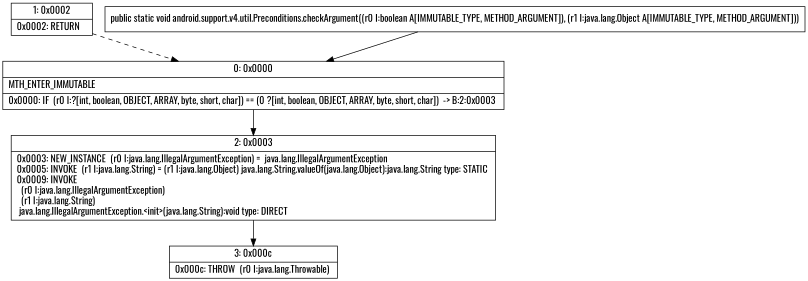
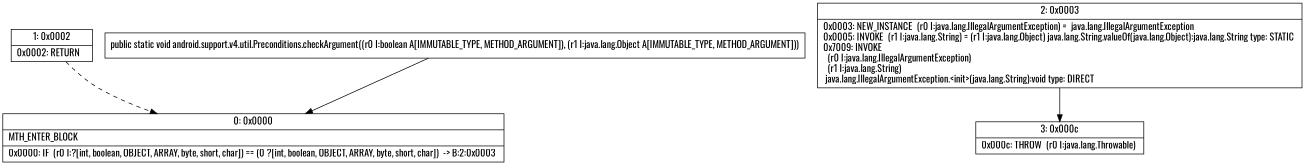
node "0: 0x0000": text "MTH_ENTER_IMMUTABLE" -> "MTH_ENTER_BLOCK"
edge "0: 0x0000" -> "2: 0x0003": removed
node "2: 0x0003": text "0x0009: INVOKE" -> "0x7009: INVOKE"
